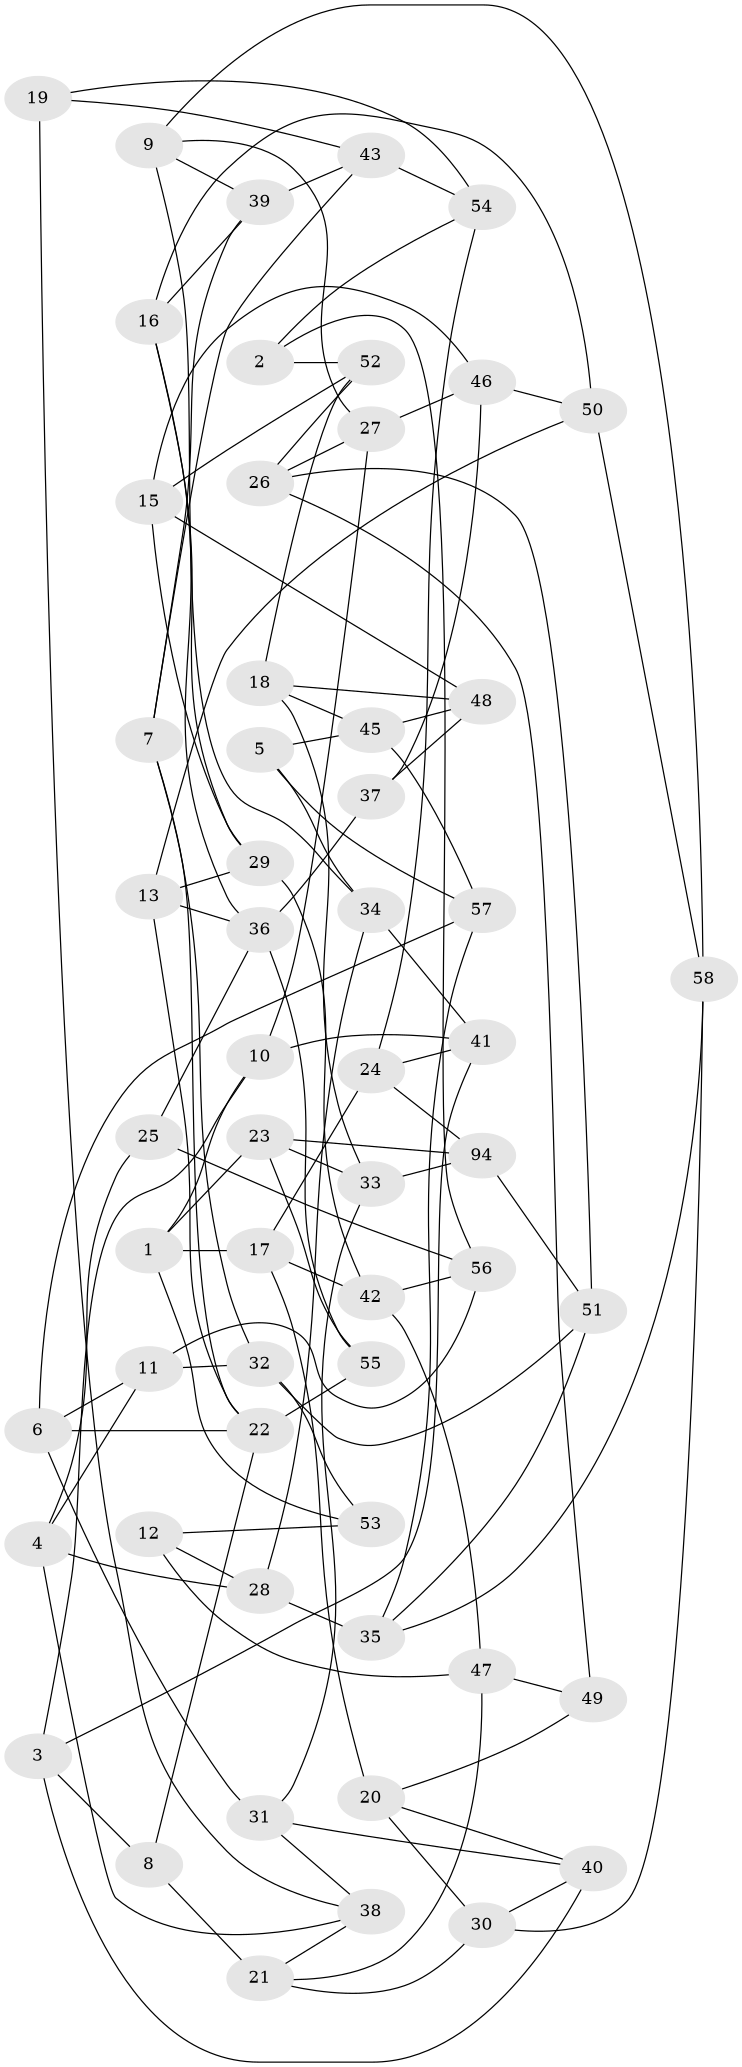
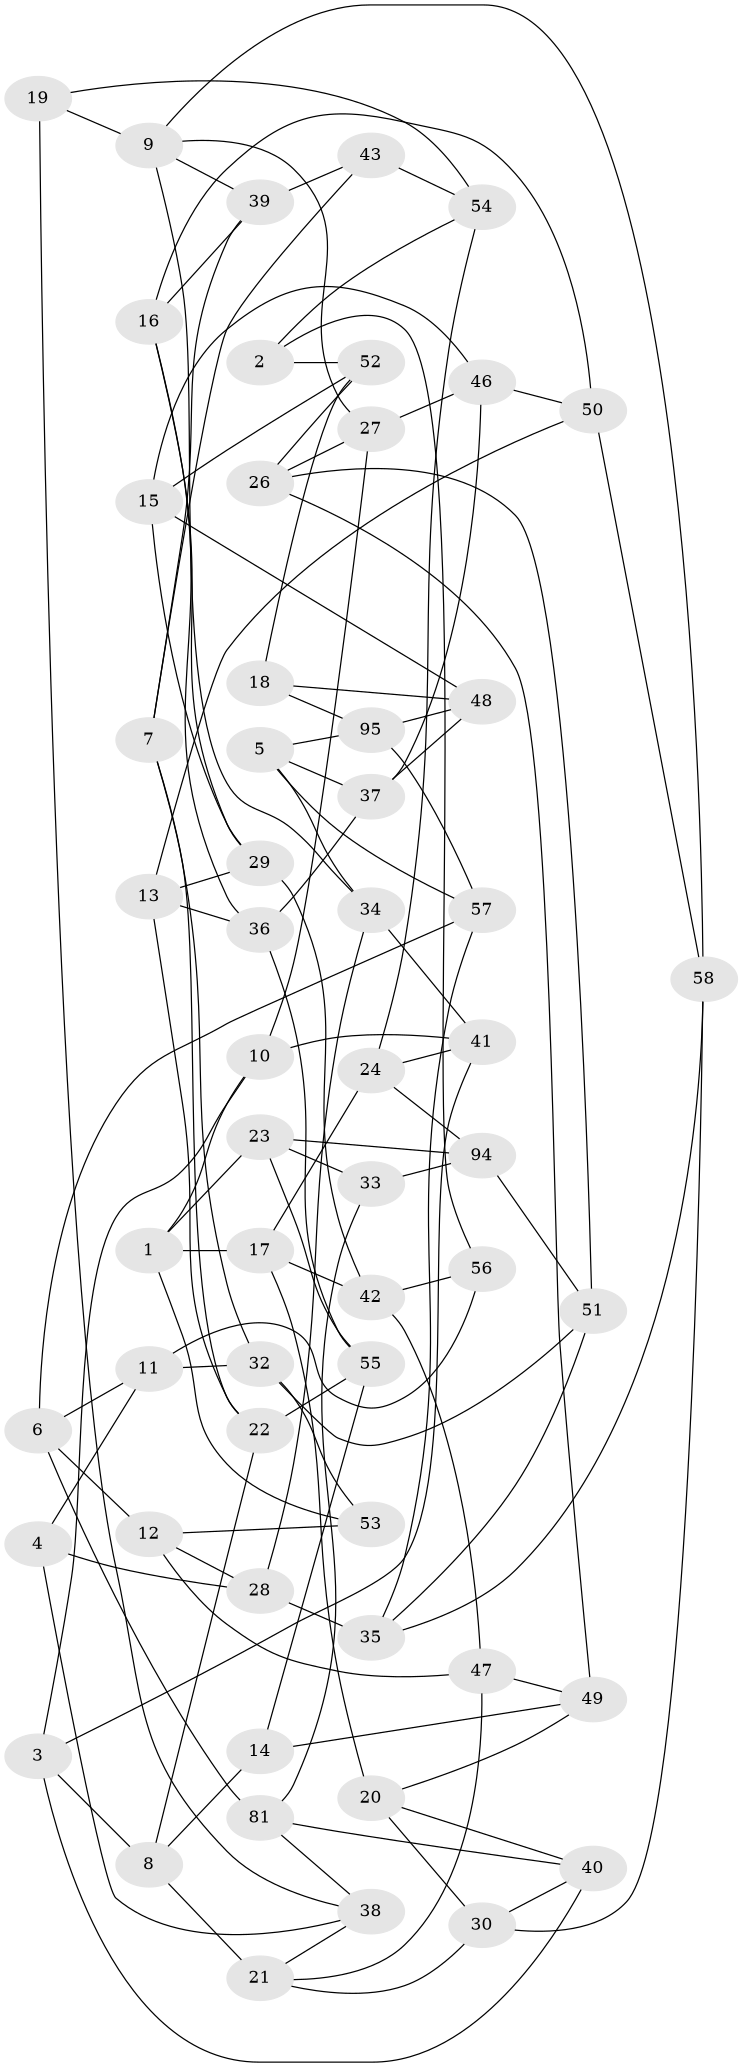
edge "19" -- "43": now "19" -- "9"
node "45": label "45" -> "95"
edge "5" -- "37": added
edge "18" -- "33": removed
node "25": removed
edge "6" -- "22": now "6" -- "12"
node "14": added
node "31": label "31" -> "81"
